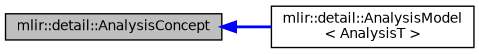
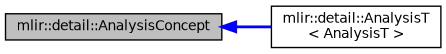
node "mlir::detail::AnalysisModel < AnalysisT >": label "mlir::detail::AnalysisModel < AnalysisT >" -> "mlir::detail::AnalysisT < AnalysisT >"
